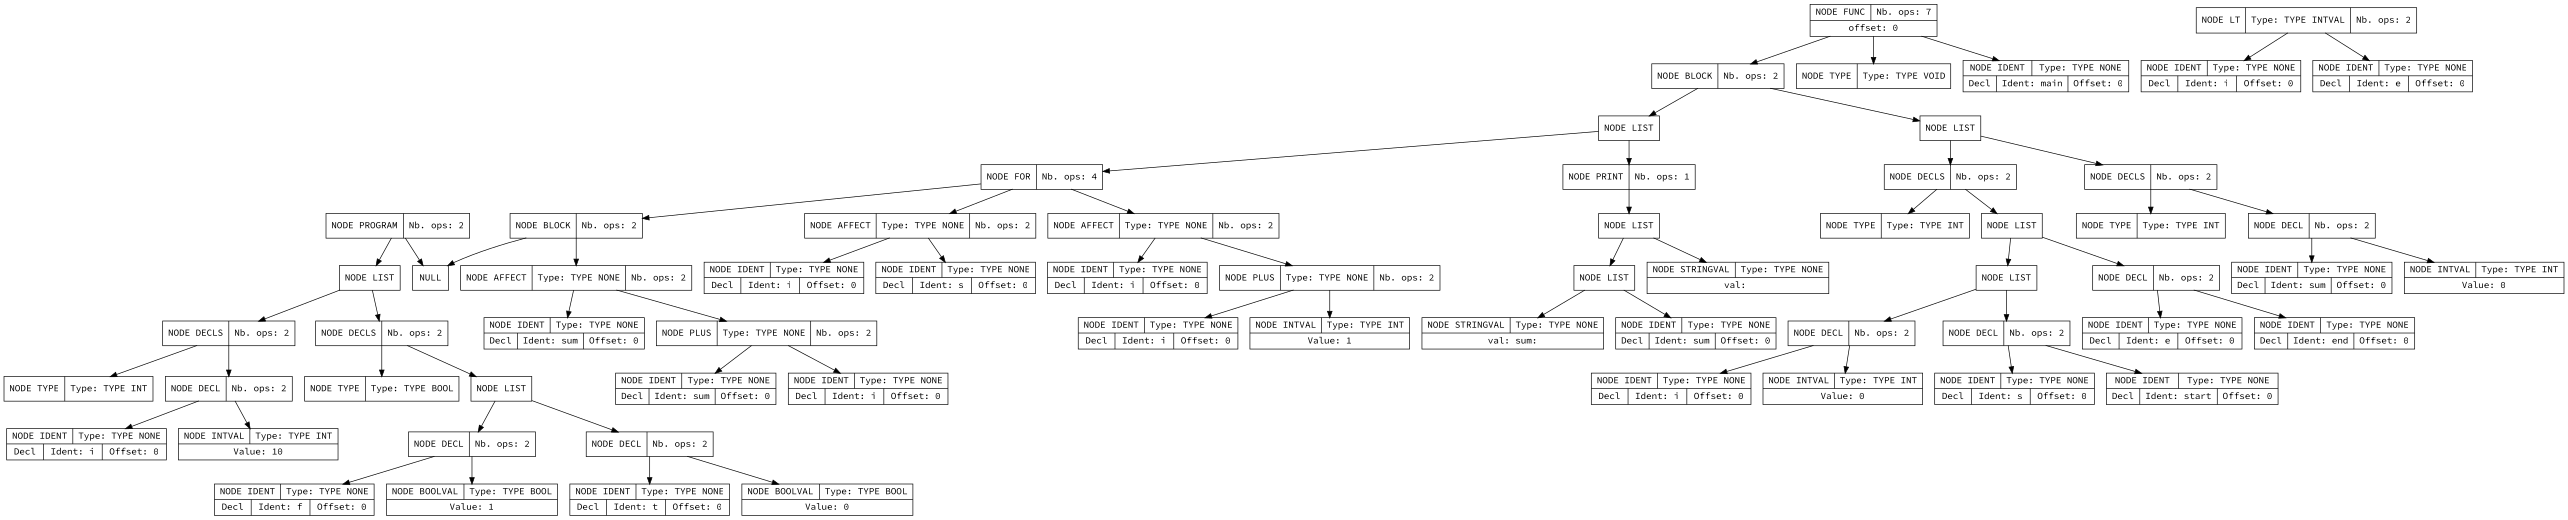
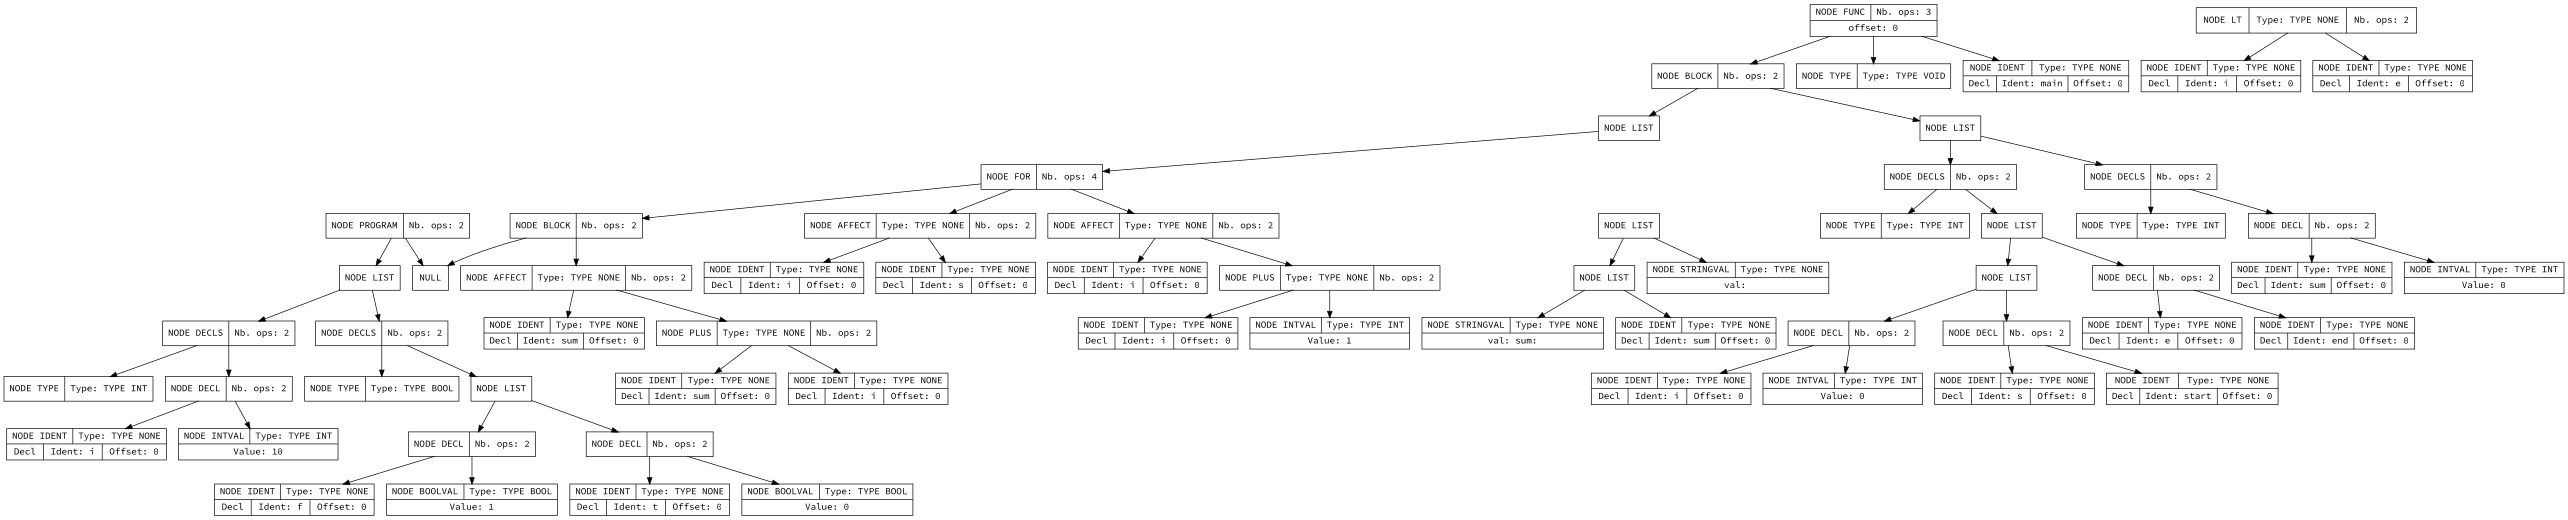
node "NODE FUNC": text "Nb. ops: 7" -> "Nb. ops: 3"
node "NODE LT": text "Type: TYPE INTVAL" -> "Type: TYPE NONE"
node "NODE PRINT": removed
